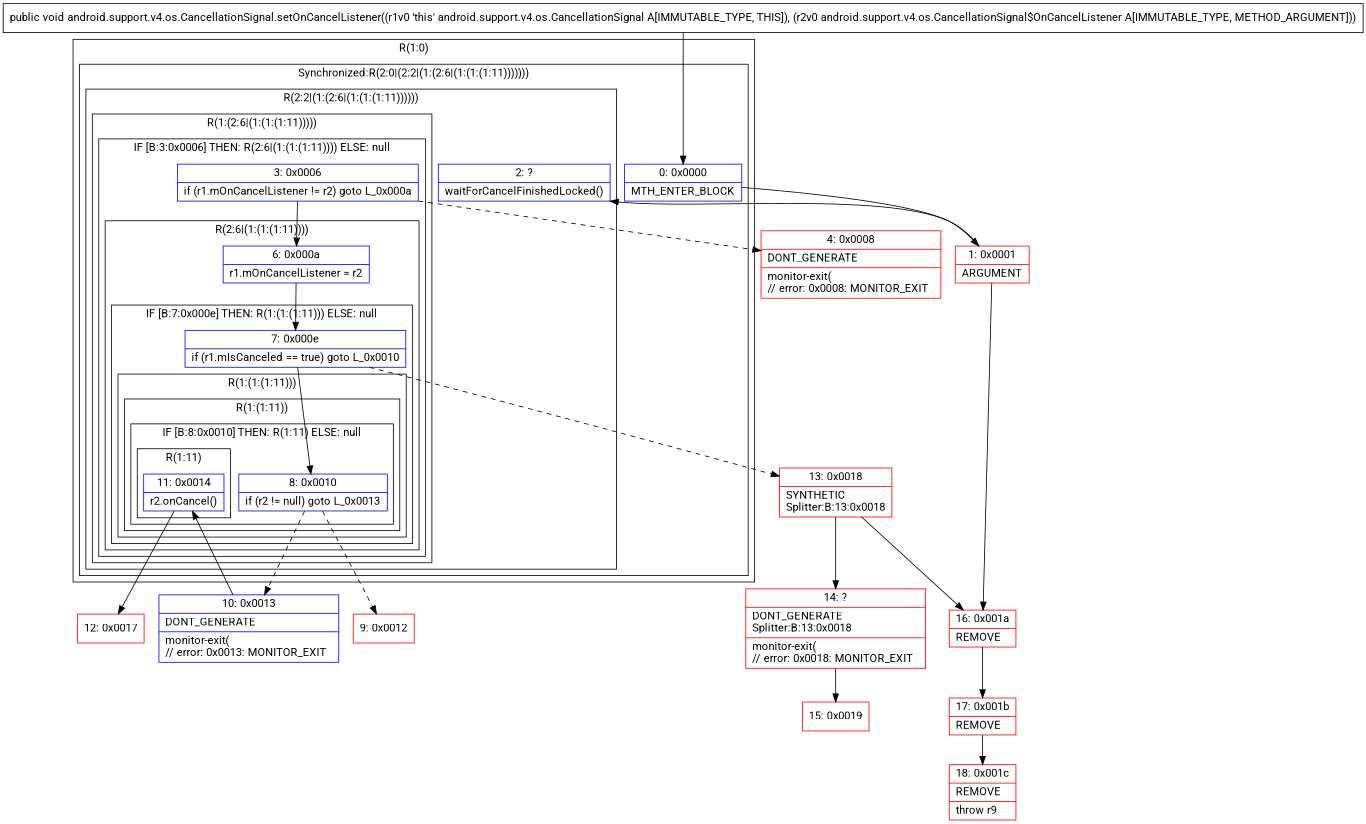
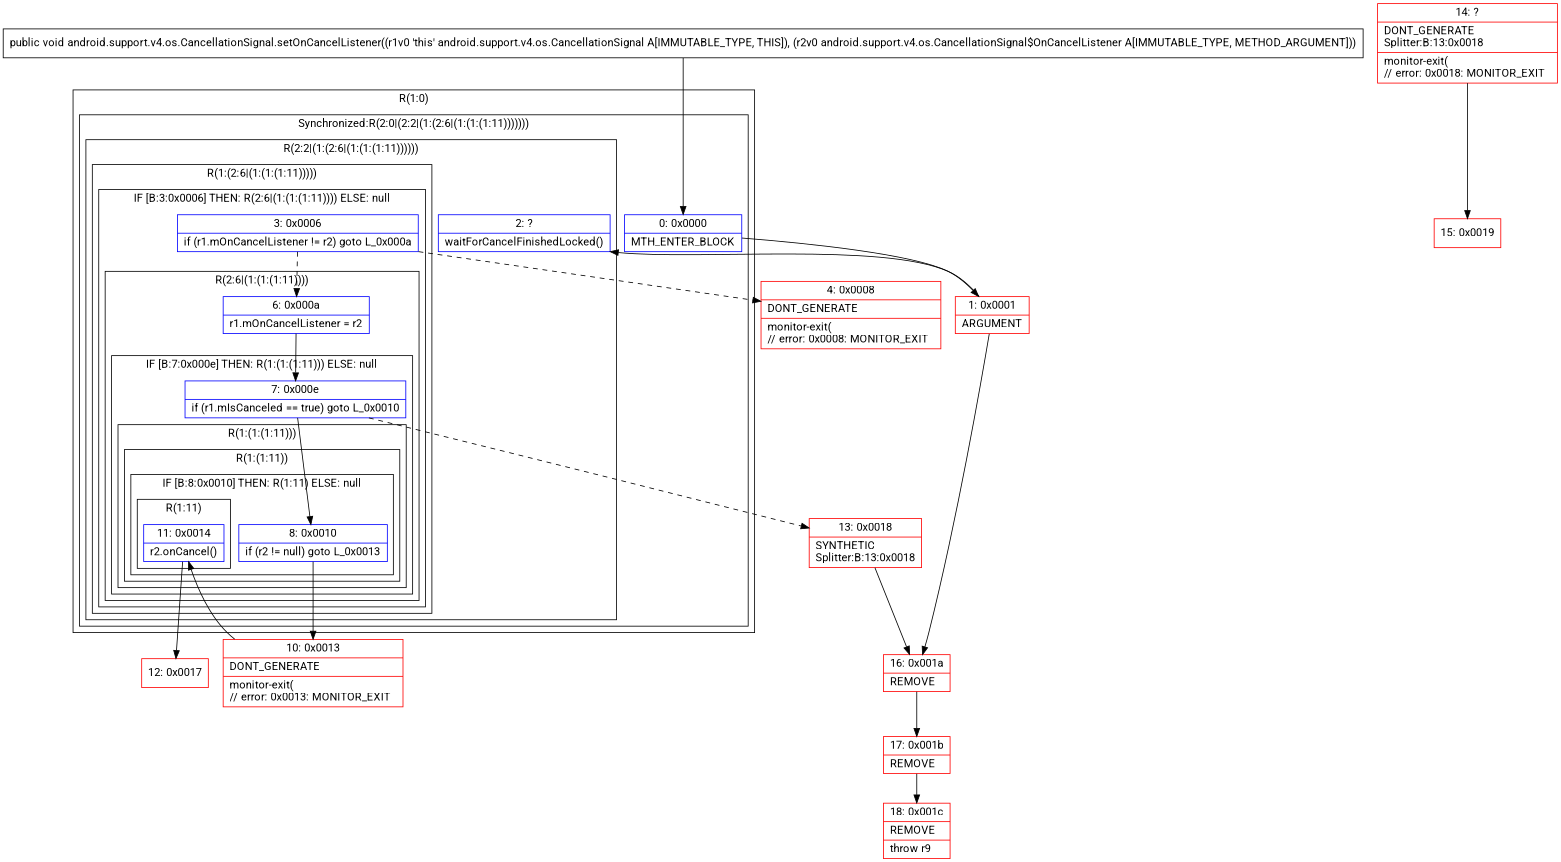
edge "3: 0x0006" -> "6: 0x000a": style solid -> dashed
edge "8: 0x0010" -> "10: 0x0013": style dashed -> solid
edge "13: 0x0018" -> "14: ?": removed
node "10: 0x0013": color blue -> red
node "9: 0x0012": removed
